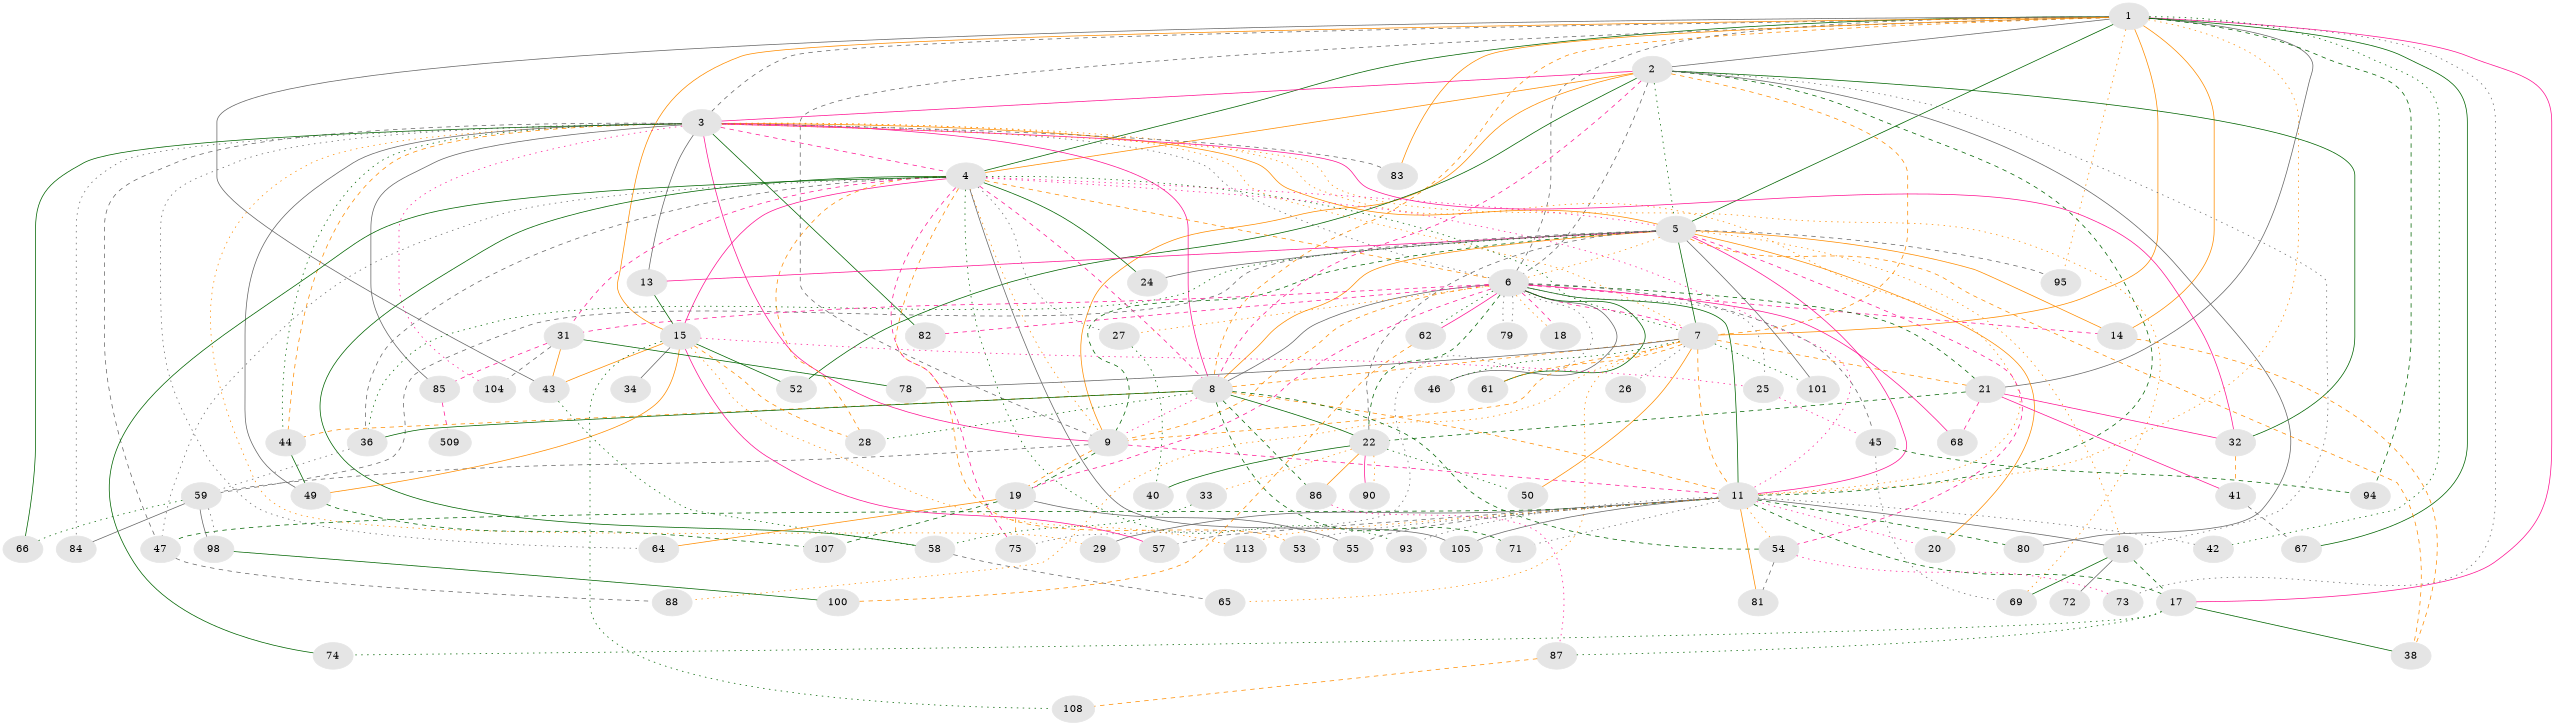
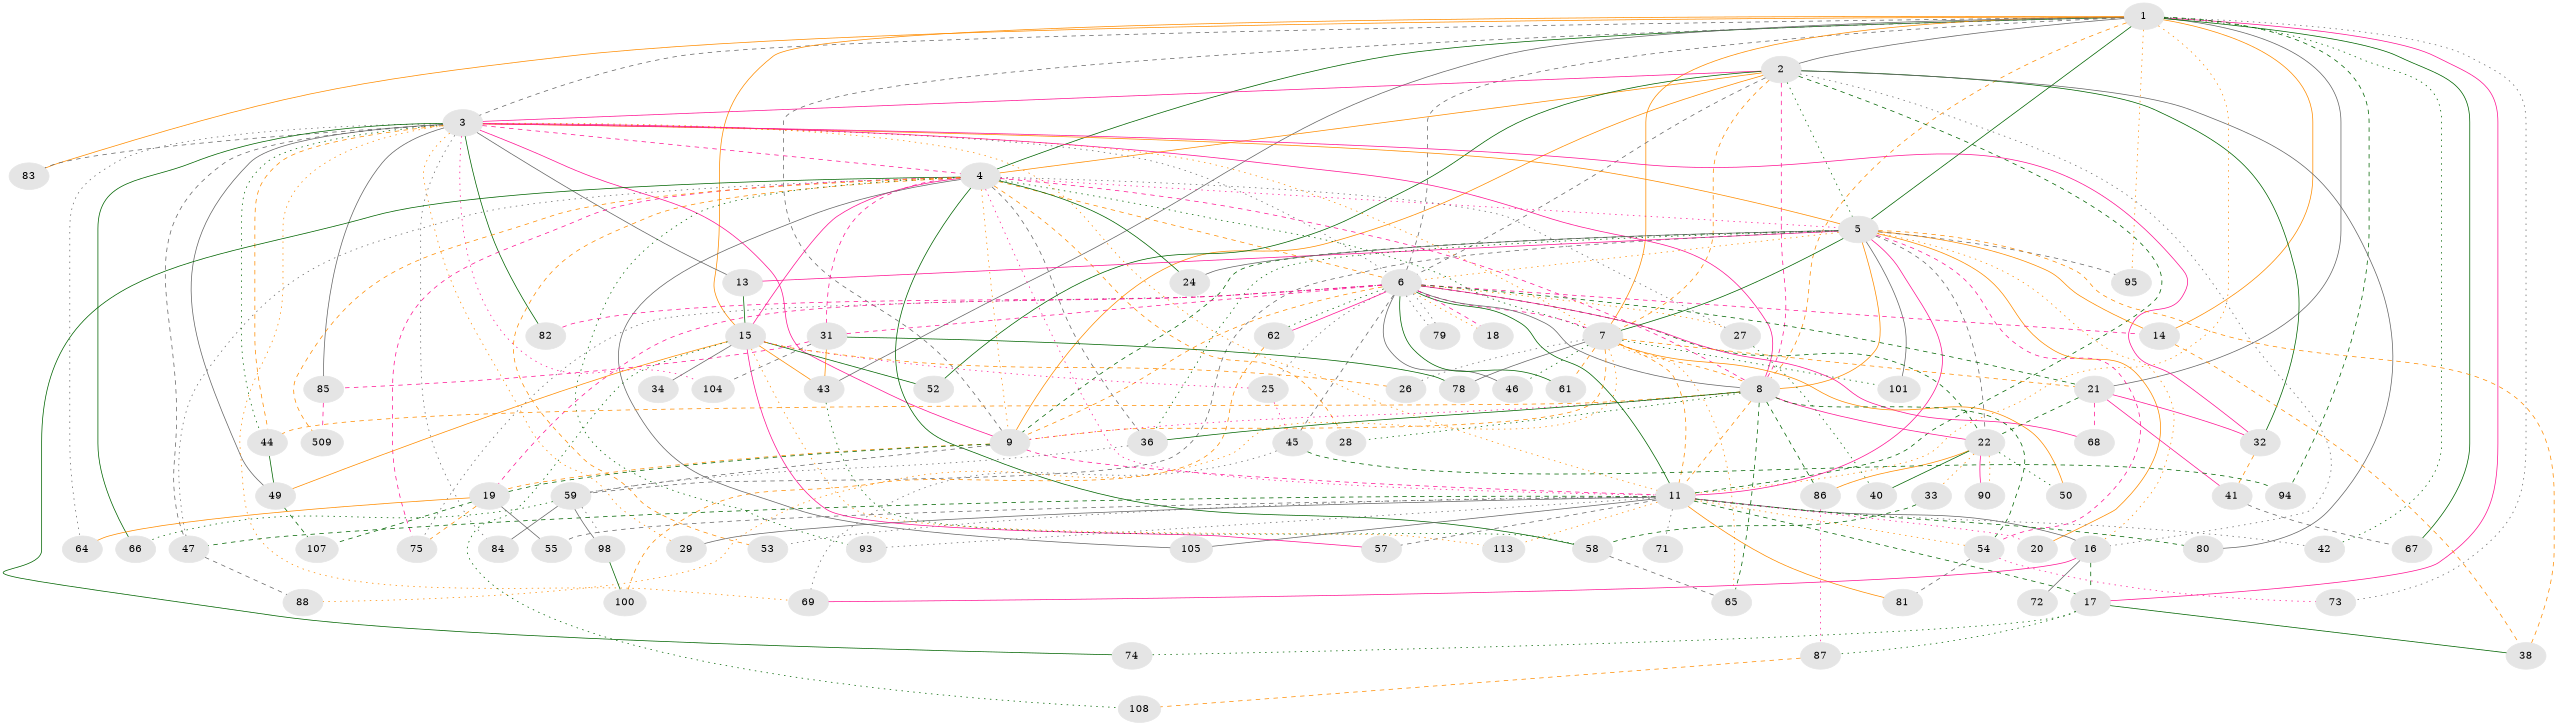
edge "4" -- "509": added
edge "15" -- "28": now "15" -- "26"
edge "8" -- "22": color darkgreen -> deeppink
edge "8" -- "71": now "8" -- "65"
edge "33" -- "58": style dotted -> dashed
edge "16" -- "69": color darkgreen -> deeppink
